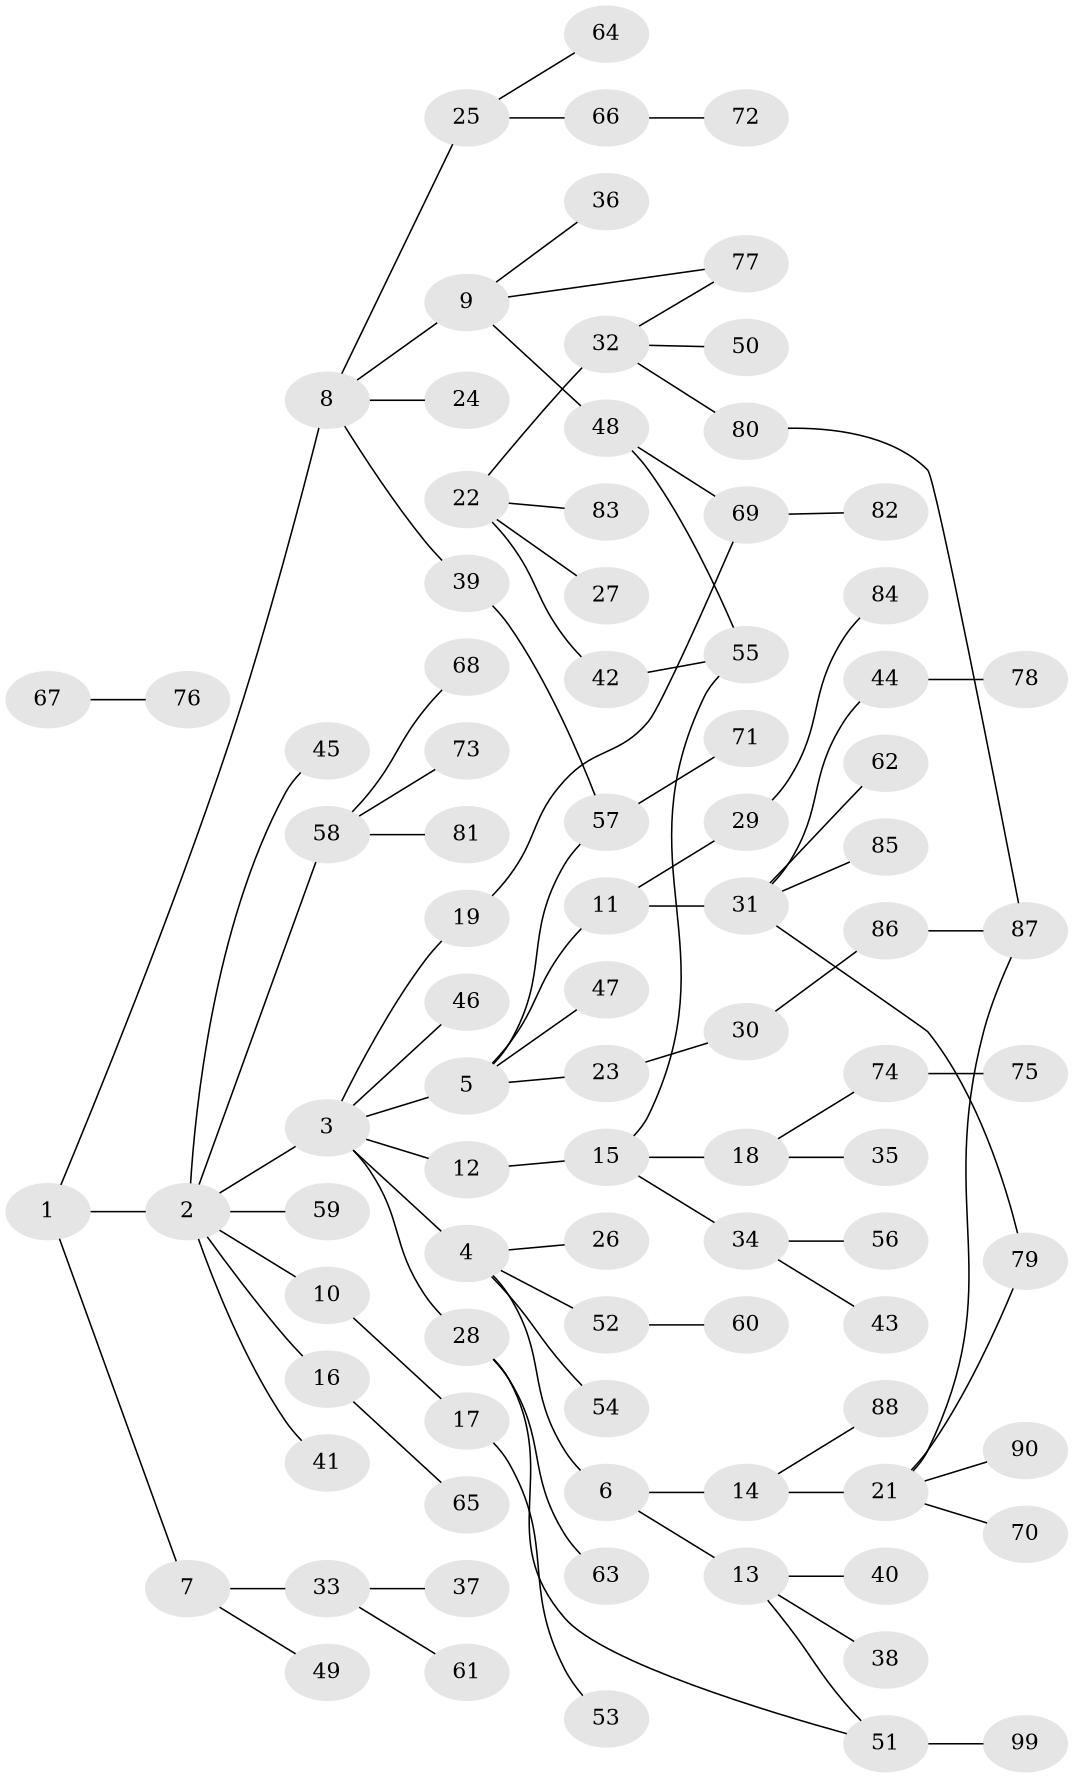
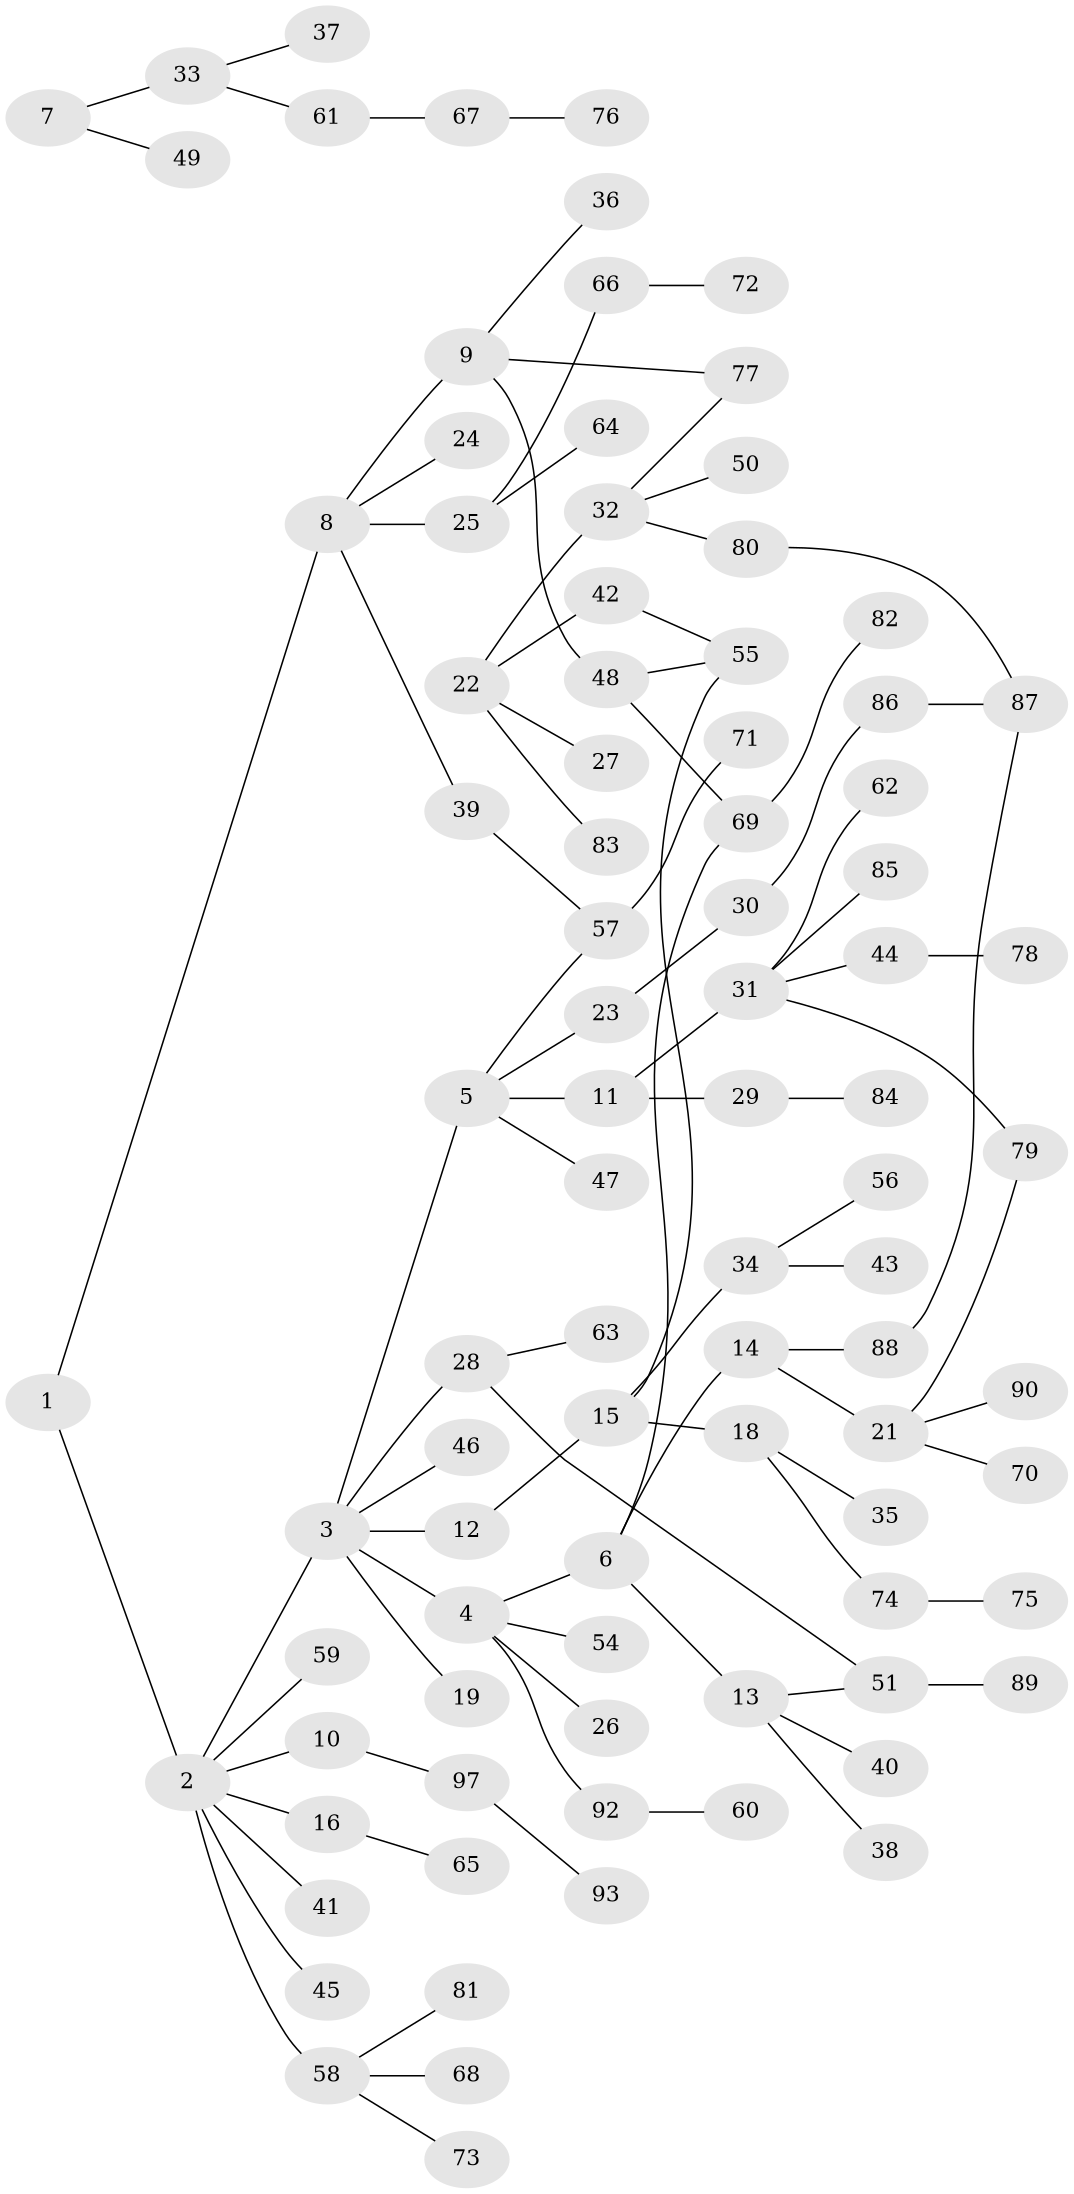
edge "61" -- "67": added
edge "69" -- "19": now "69" -- "6"
edge "87" -- "21": now "87" -- "88"
node "52": label "52" -> "92"
edge "1" -- "7": removed
node "17": label "17" -> "97"
node "53": label "53" -> "93"
node "99": label "99" -> "89"
